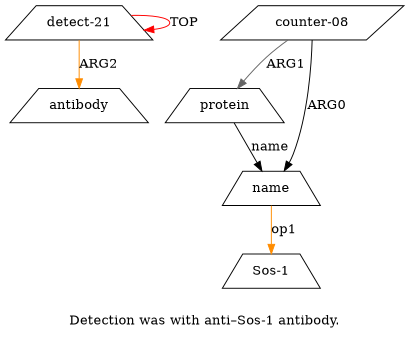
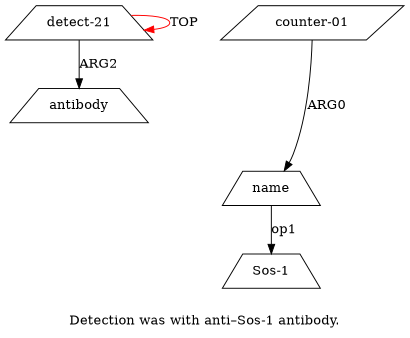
node "counter-08": label "counter-08" -> "counter-01"
edge "detect-21" -> "antibody": color darkorange -> black
node "protein": removed
edge "name" -> "Sos-1": color darkorange -> black
